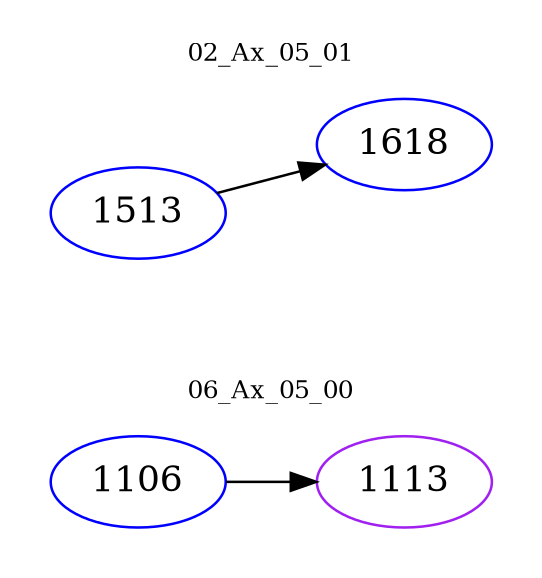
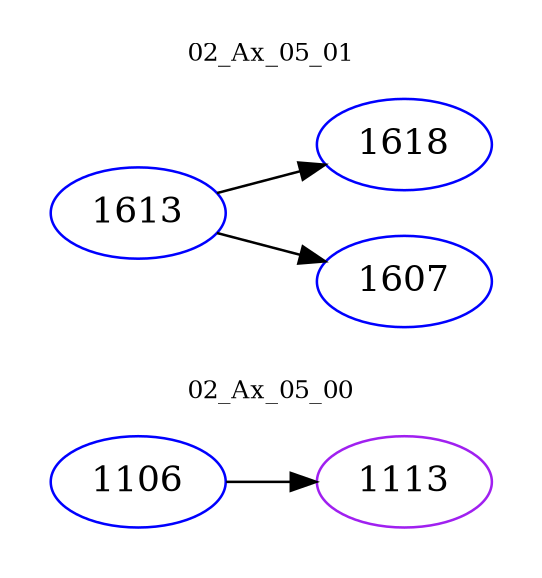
node "1513": label "1513" -> "1613"
node "1607": added
cluster "06_Ax_05_00": label "06_Ax_05_00" -> "02_Ax_05_00"
